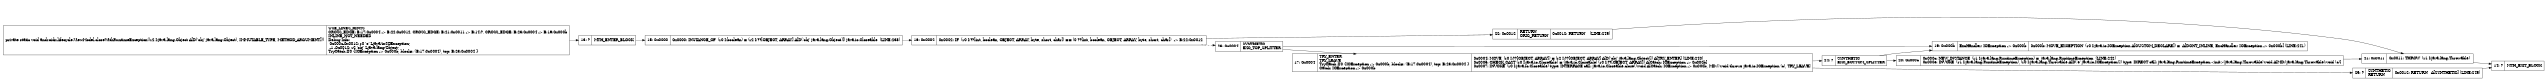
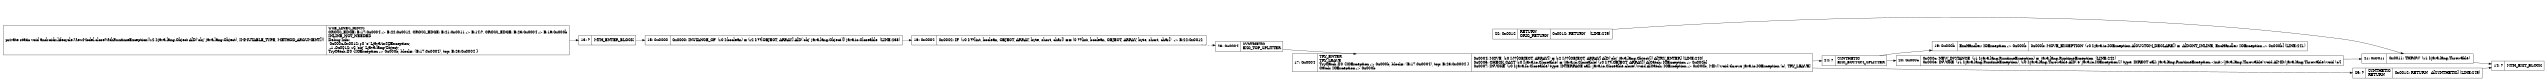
edge "16: 0x0002" -> "22: 0x0012": removed
edge "23: 0x0004" -> "19: 0x000b": removed
